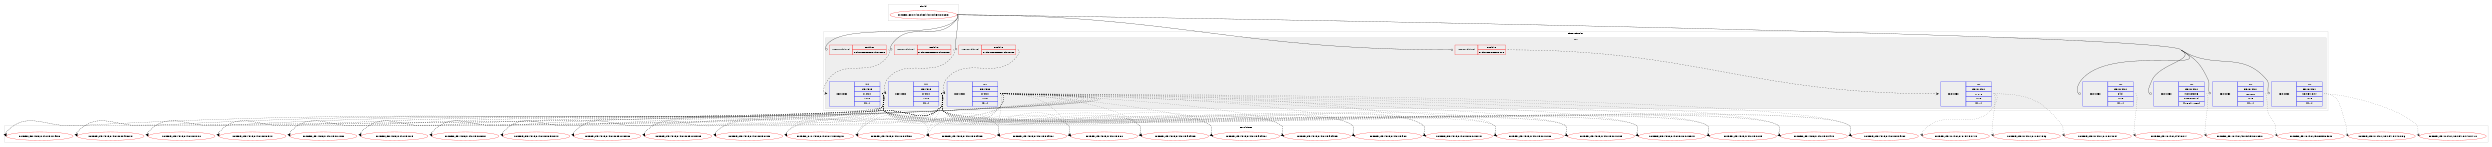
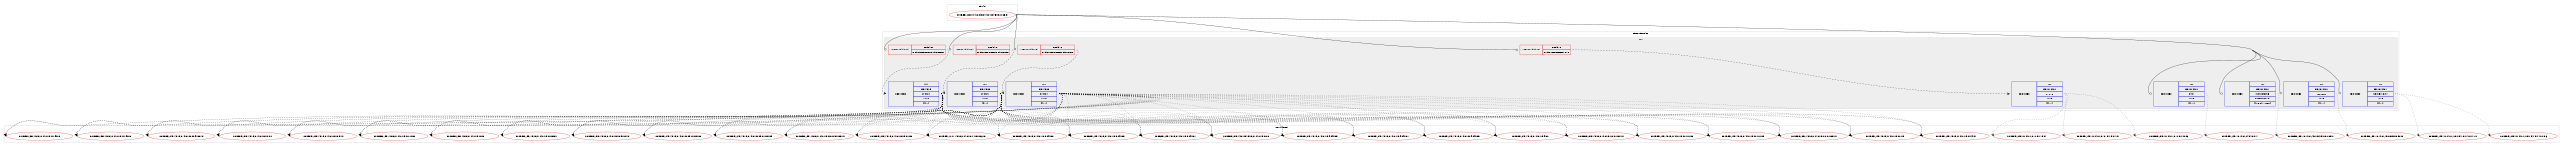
node "portage://dev-lang/python-3.13.0_rc1_p3-r1": added
node "portage://dev-lang/python-3.8.20": label "portage://dev-lang/python-3.8.20" -> "portage://dev-jsonschema/python-3.8.20"
